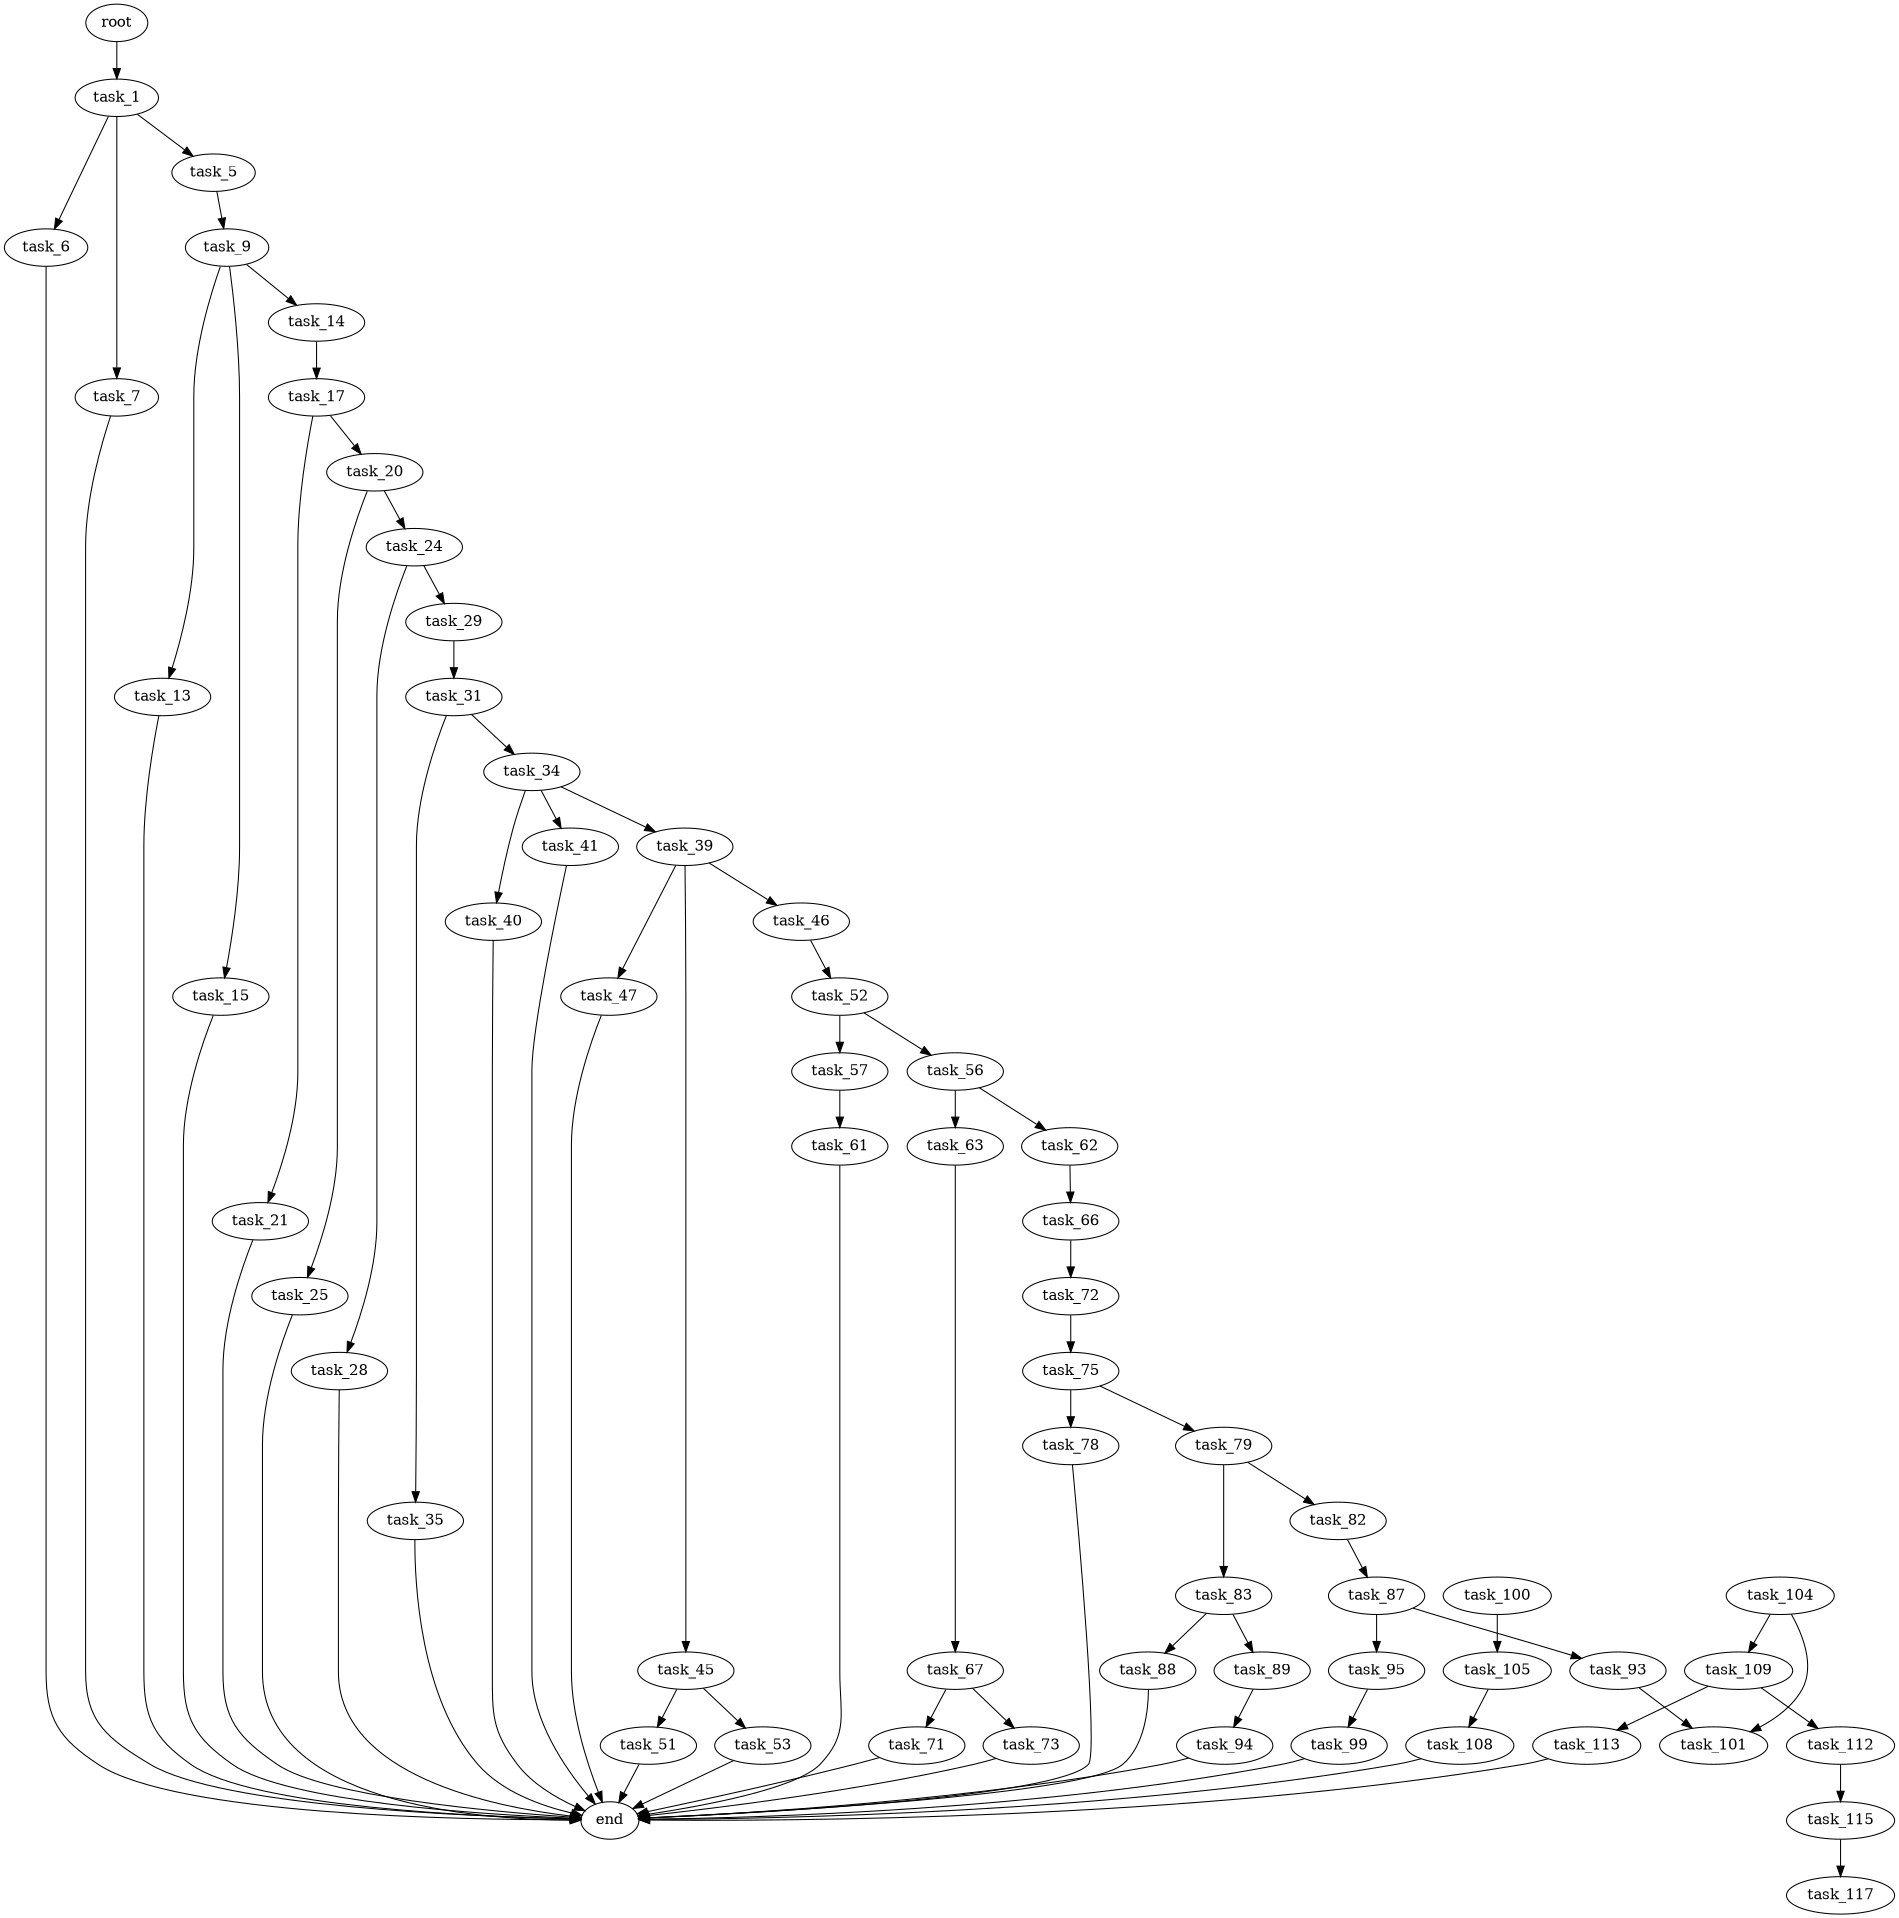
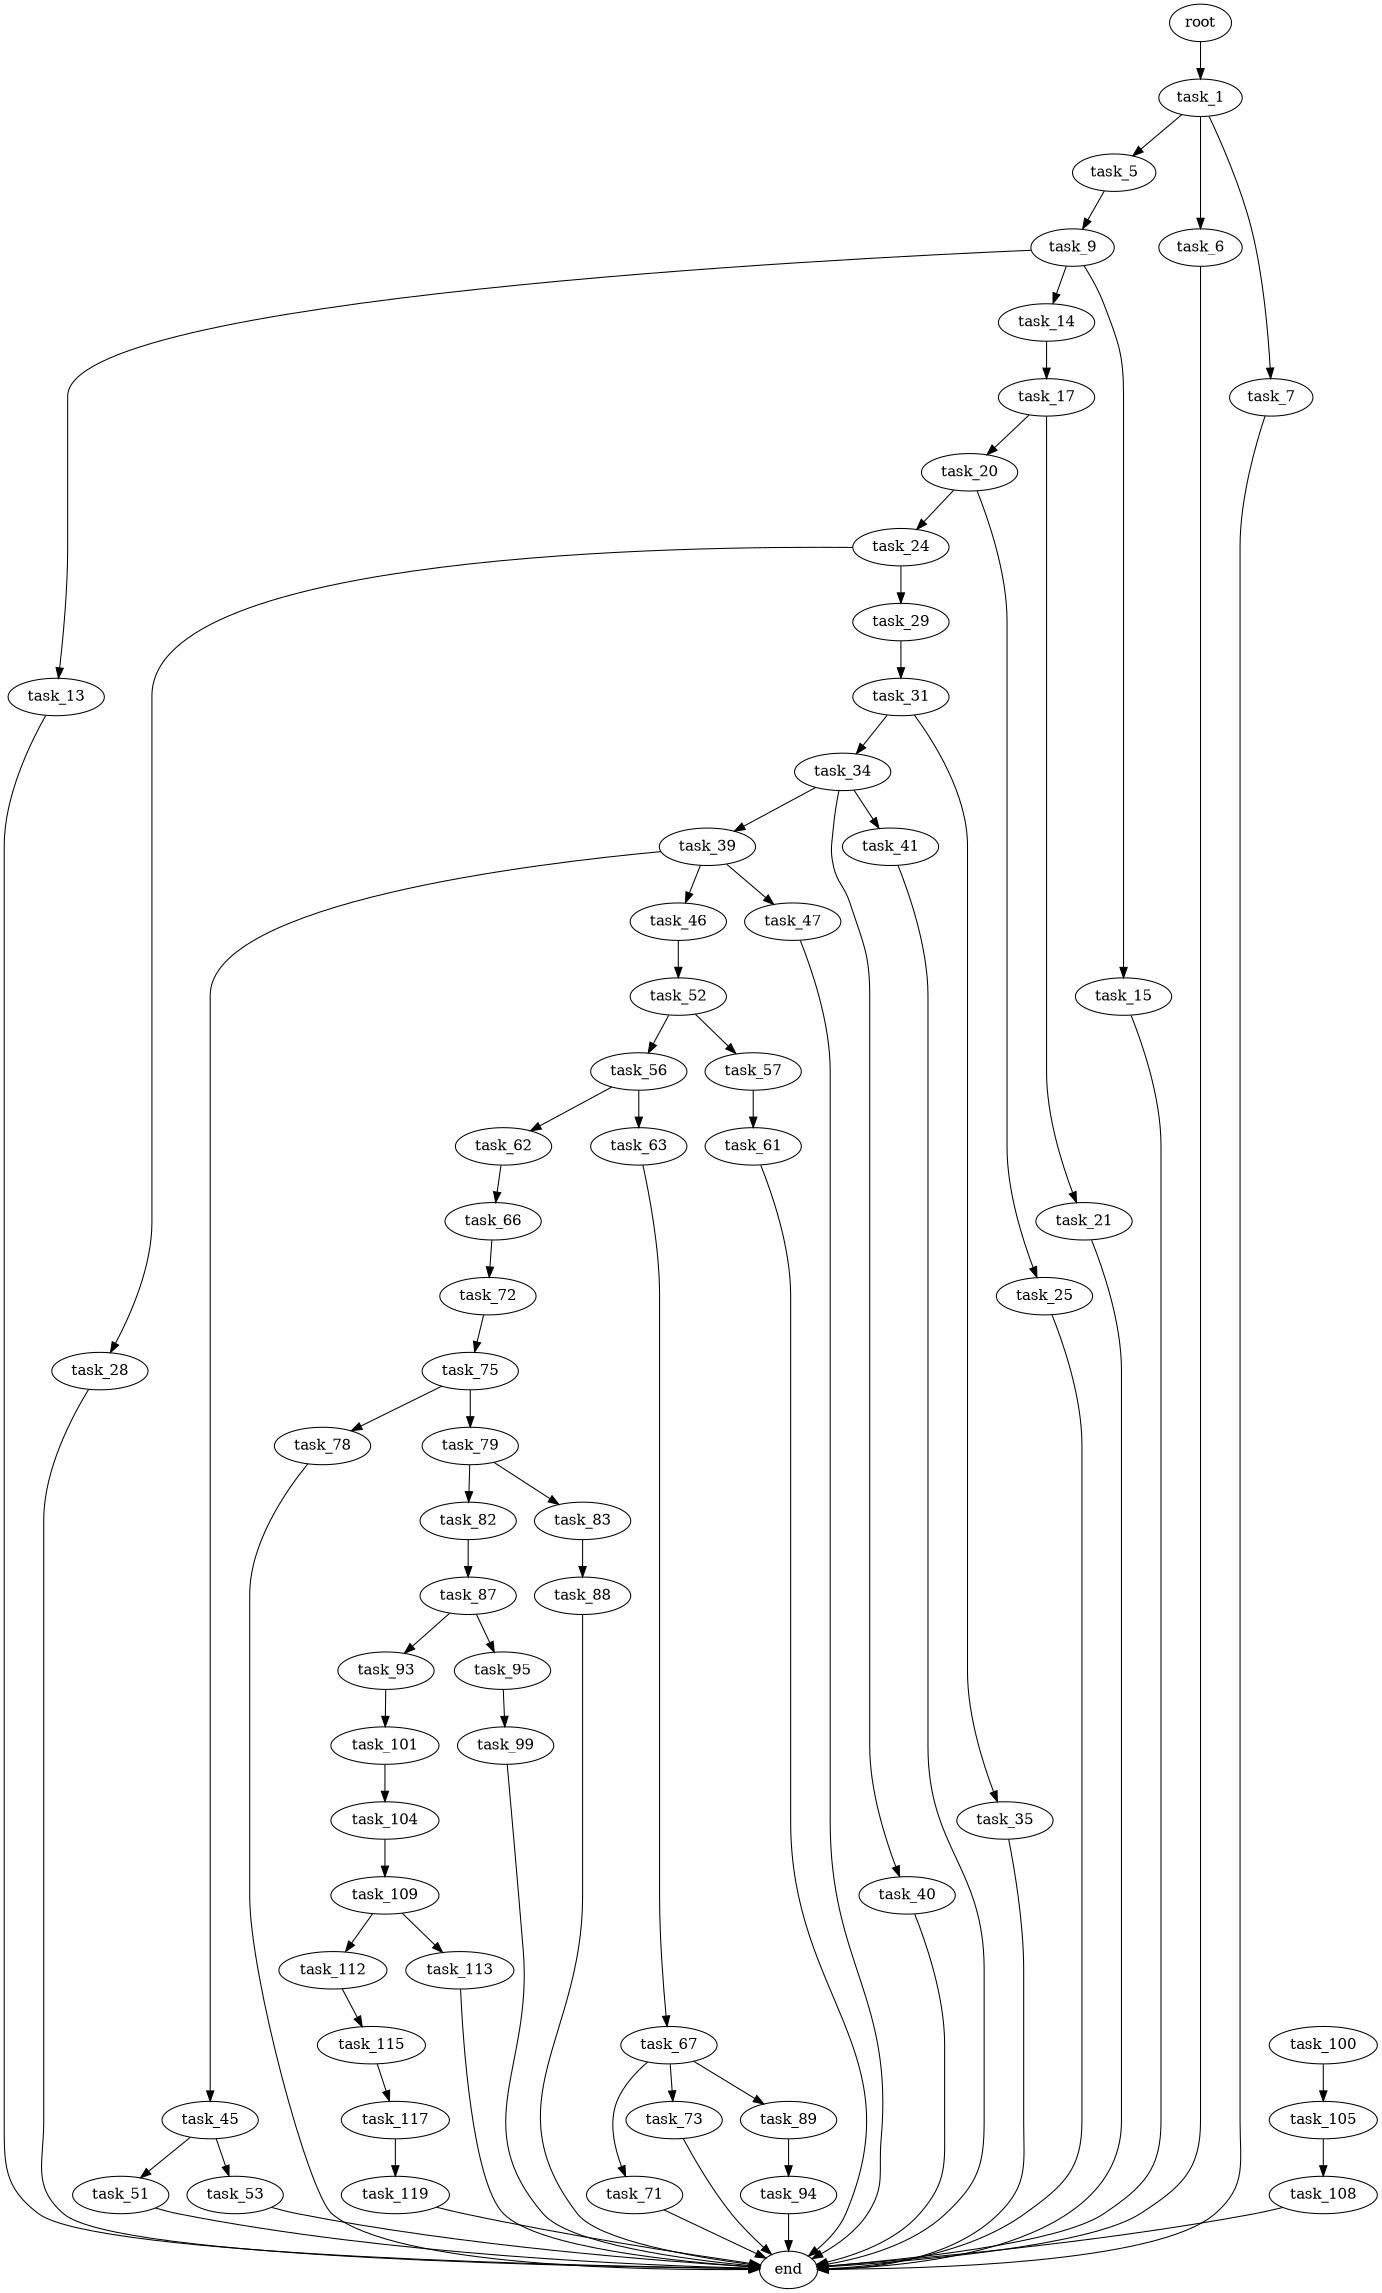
edge "task_83" -> "task_89": now "task_67" -> "task_89"
edge "task_104" -> "task_101": reversed
node "task_119": added
